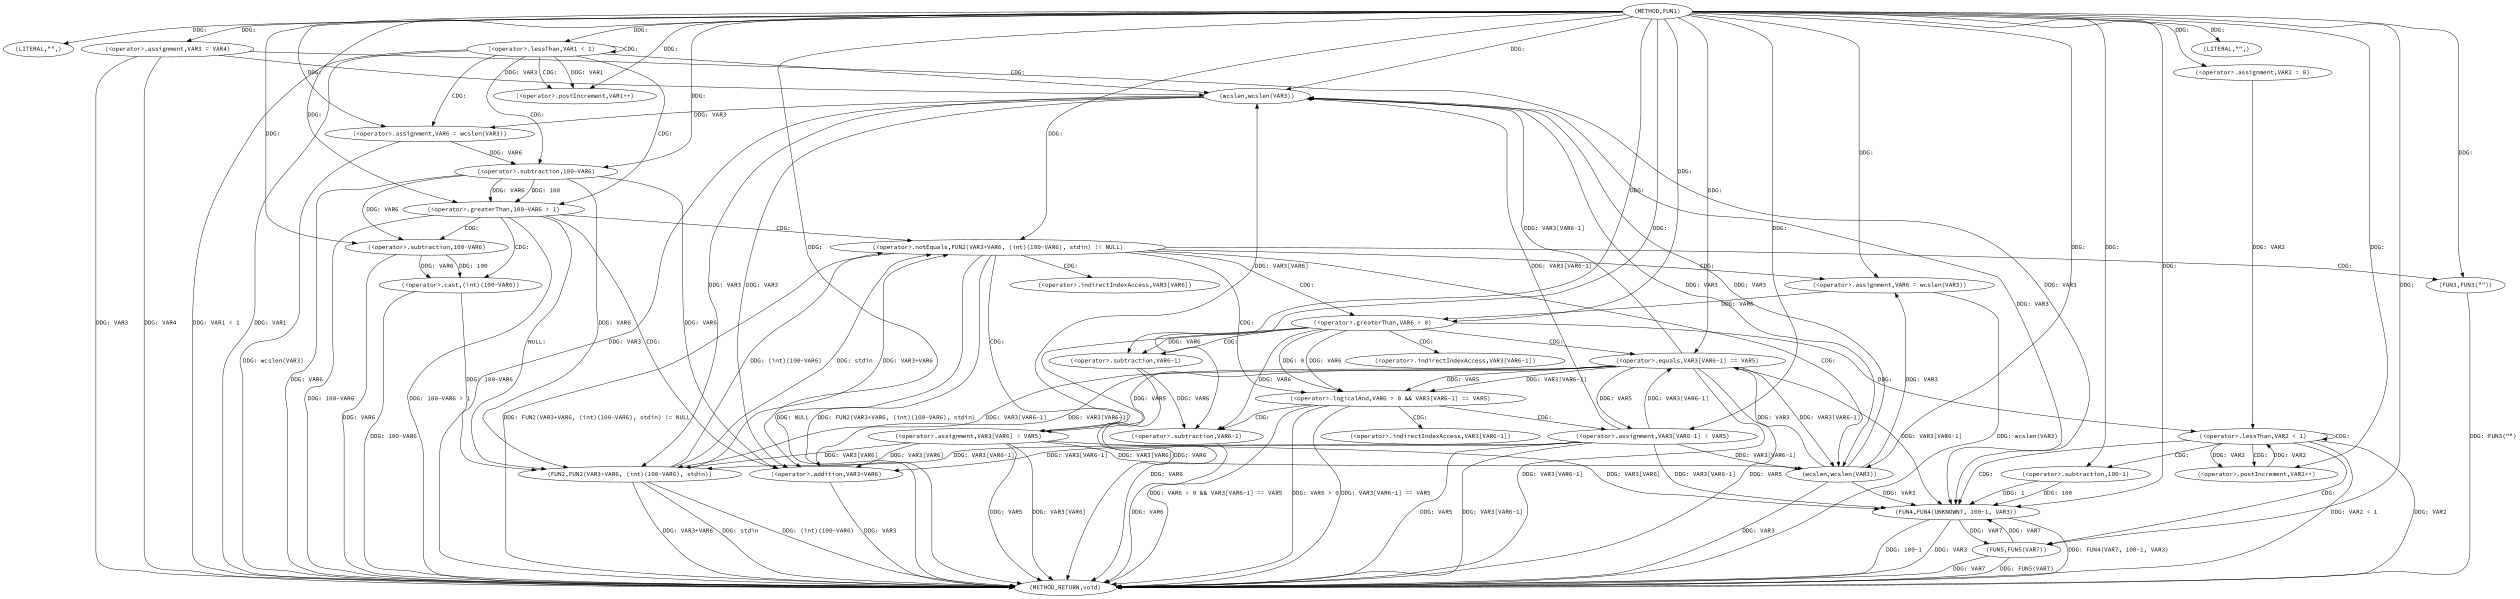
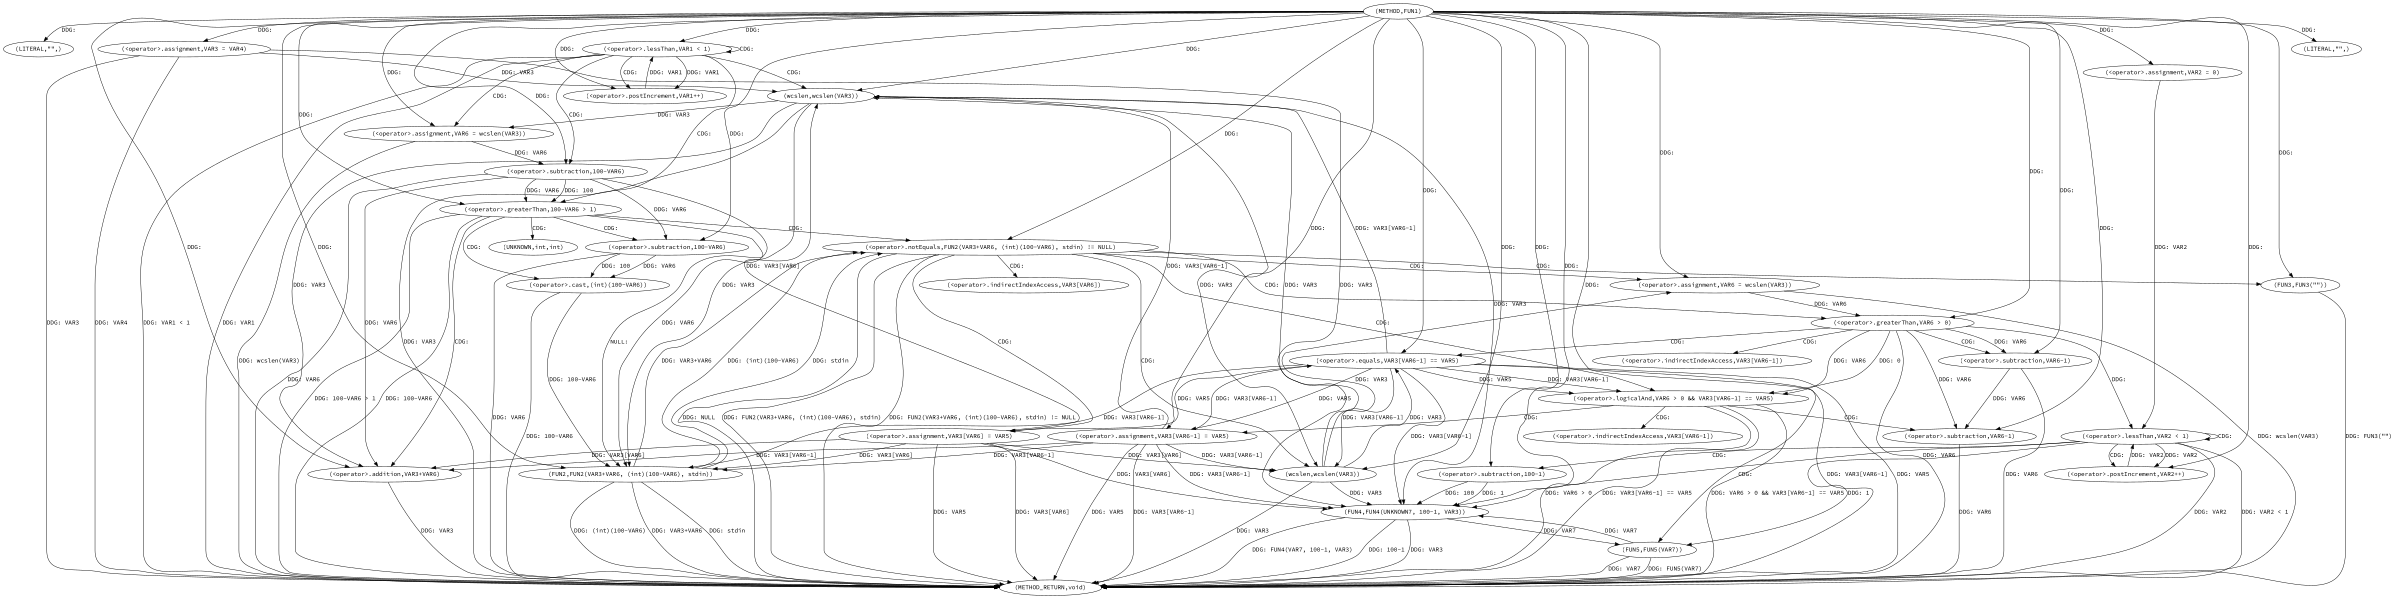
edge "(METHOD,FUN1)" -> "(FUN2,FUN2(VAR3+VAR6, (int)(100-VAR6), stdin))": added, label "DDG:"
edge "(<operator>.postIncrement,VAR1++)" -> "(<operator>.lessThan,VAR1 < 1)": added, label "DDG: VAR1"
node "(UNKNOWN,int,int)": added
edge "(<operator>.equals,VAR3[VAR6-1] == VAR5)" -> "(<operator>.addition,VAR3+VAR6)": removed, label "DDG: VAR3[VAR6-1]"
edge "(<operator>.lessThan,VAR2 < 1)" -> "(FUN5,FUN5(VAR7))": label "CDG: " -> "DDG: 1"
